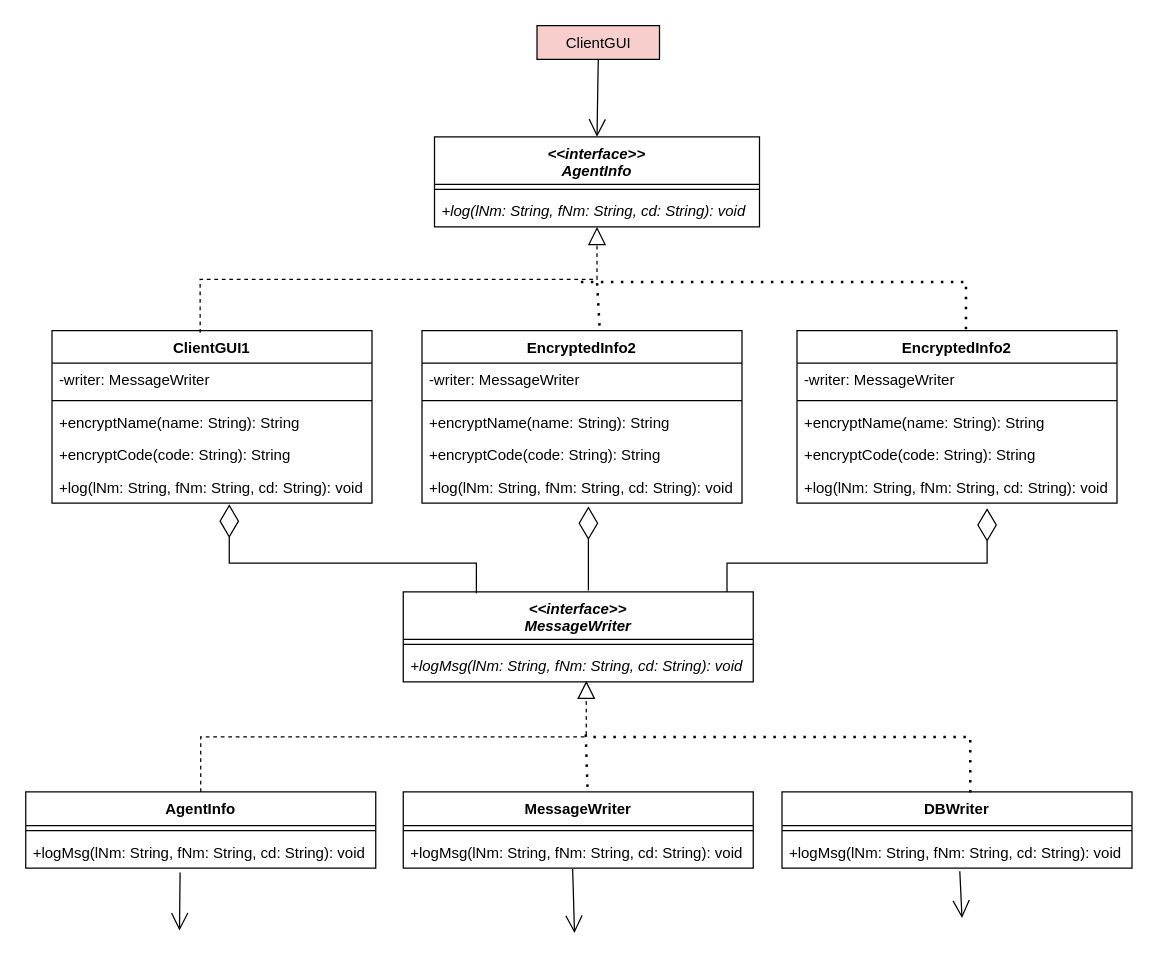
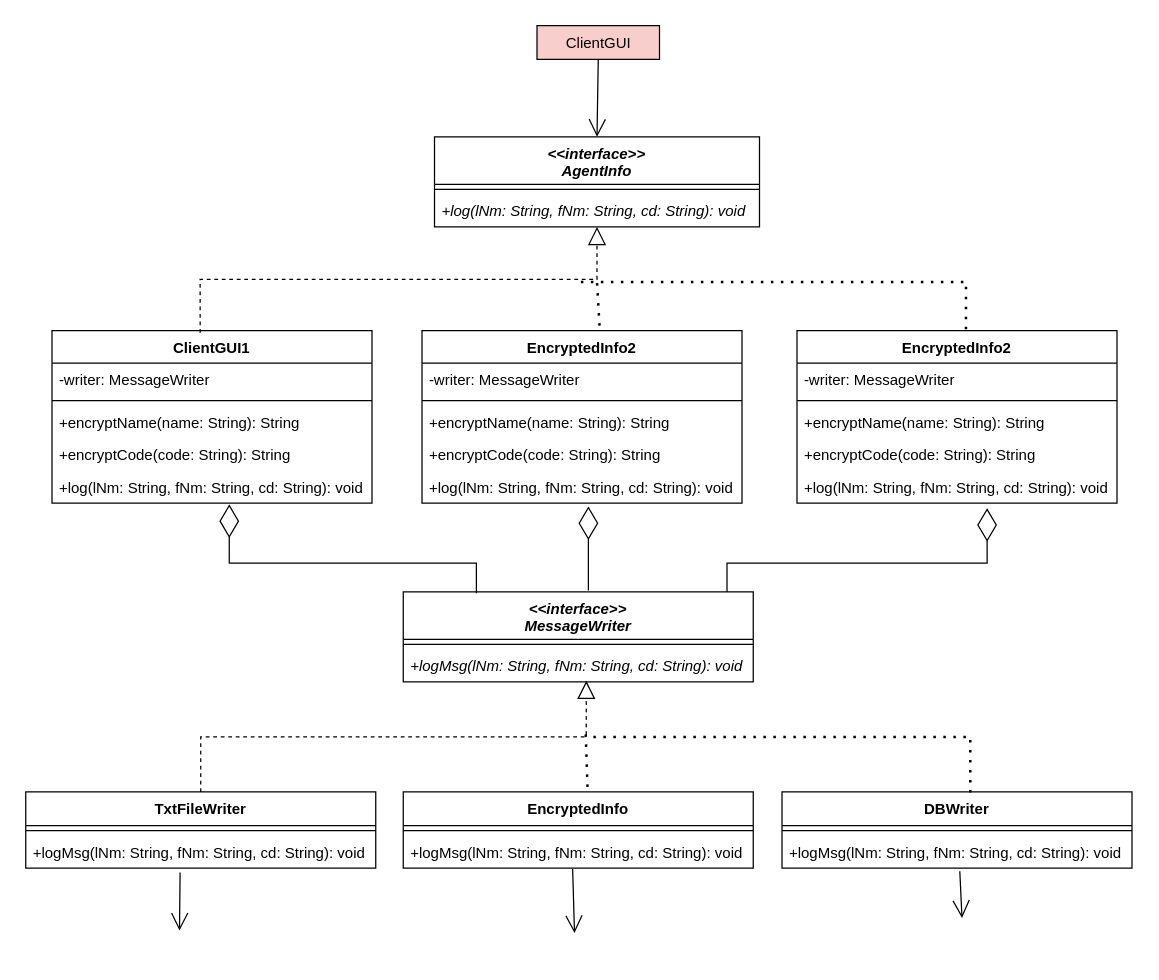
node "AgentInfo": label "AgentInfo" -> "TxtFileWriter"
node "MessageWriter": label "MessageWriter" -> "EncryptedInfo"
